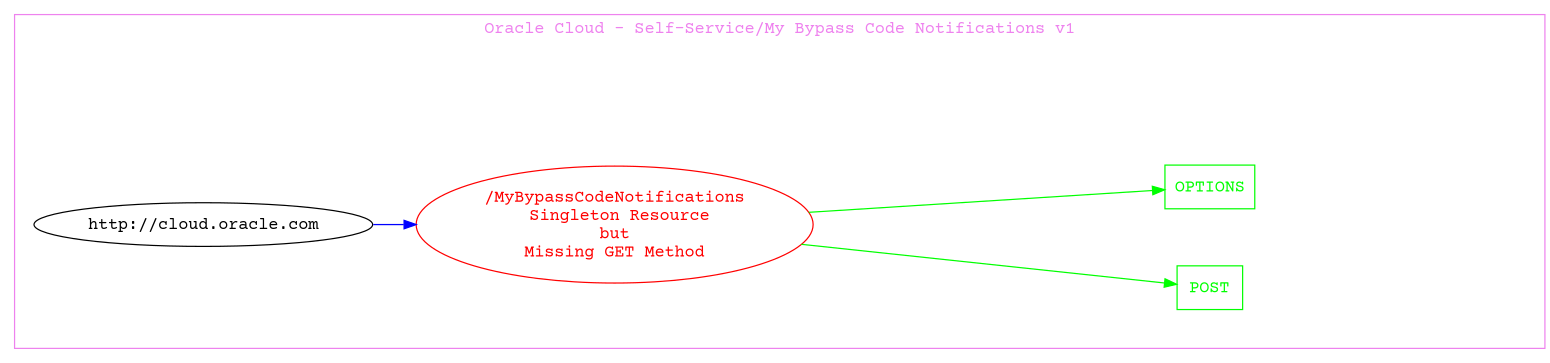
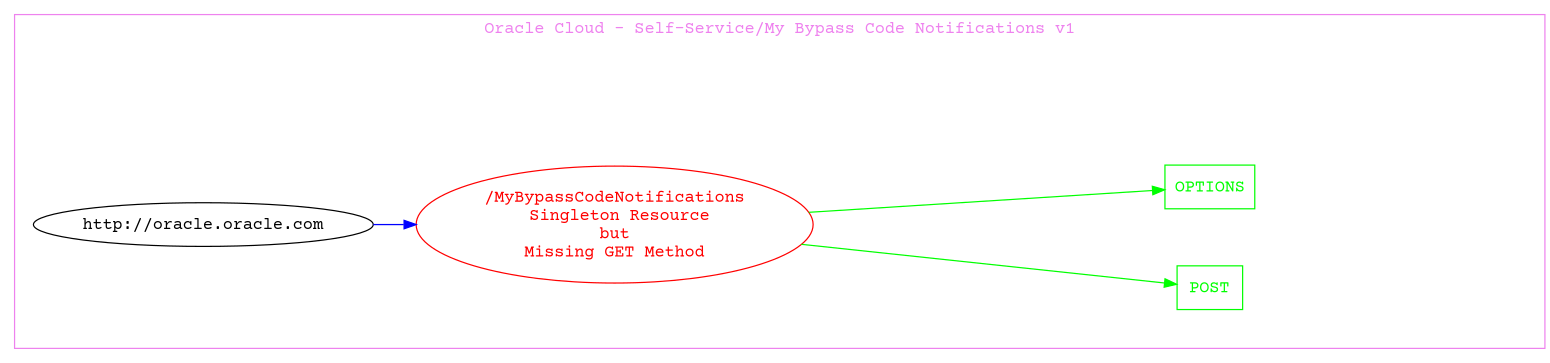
node "http://cloud.oracle.com": label "http://cloud.oracle.com" -> "http://oracle.oracle.com"
